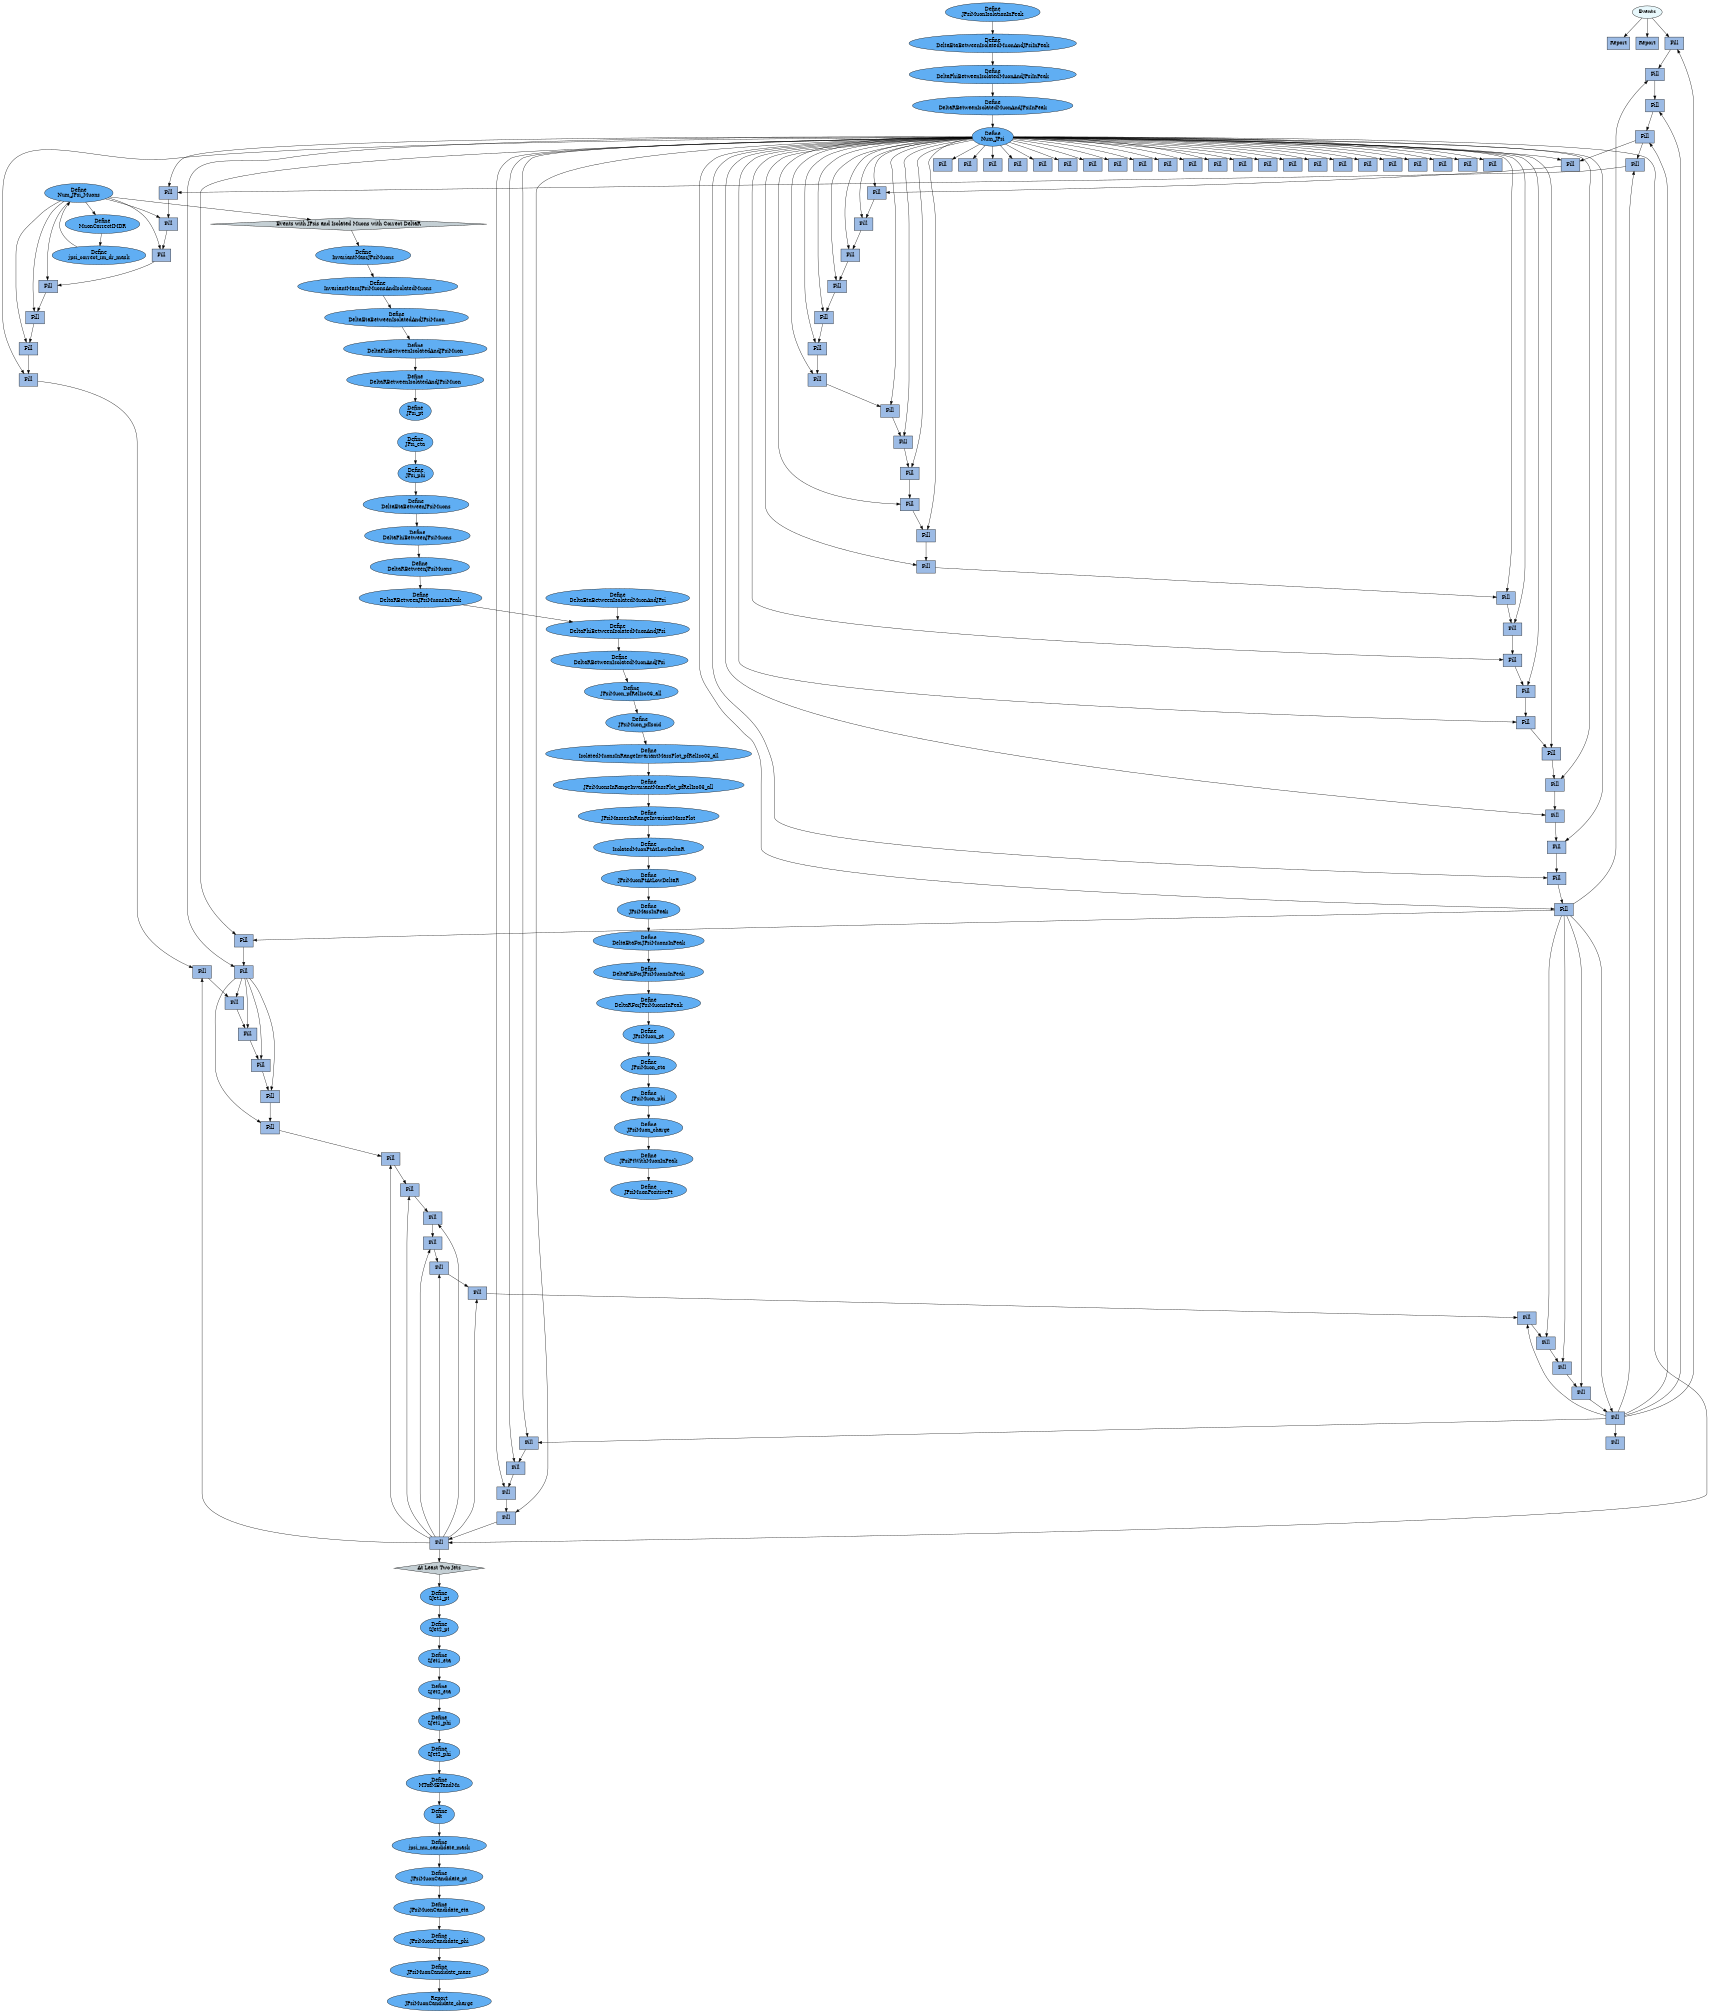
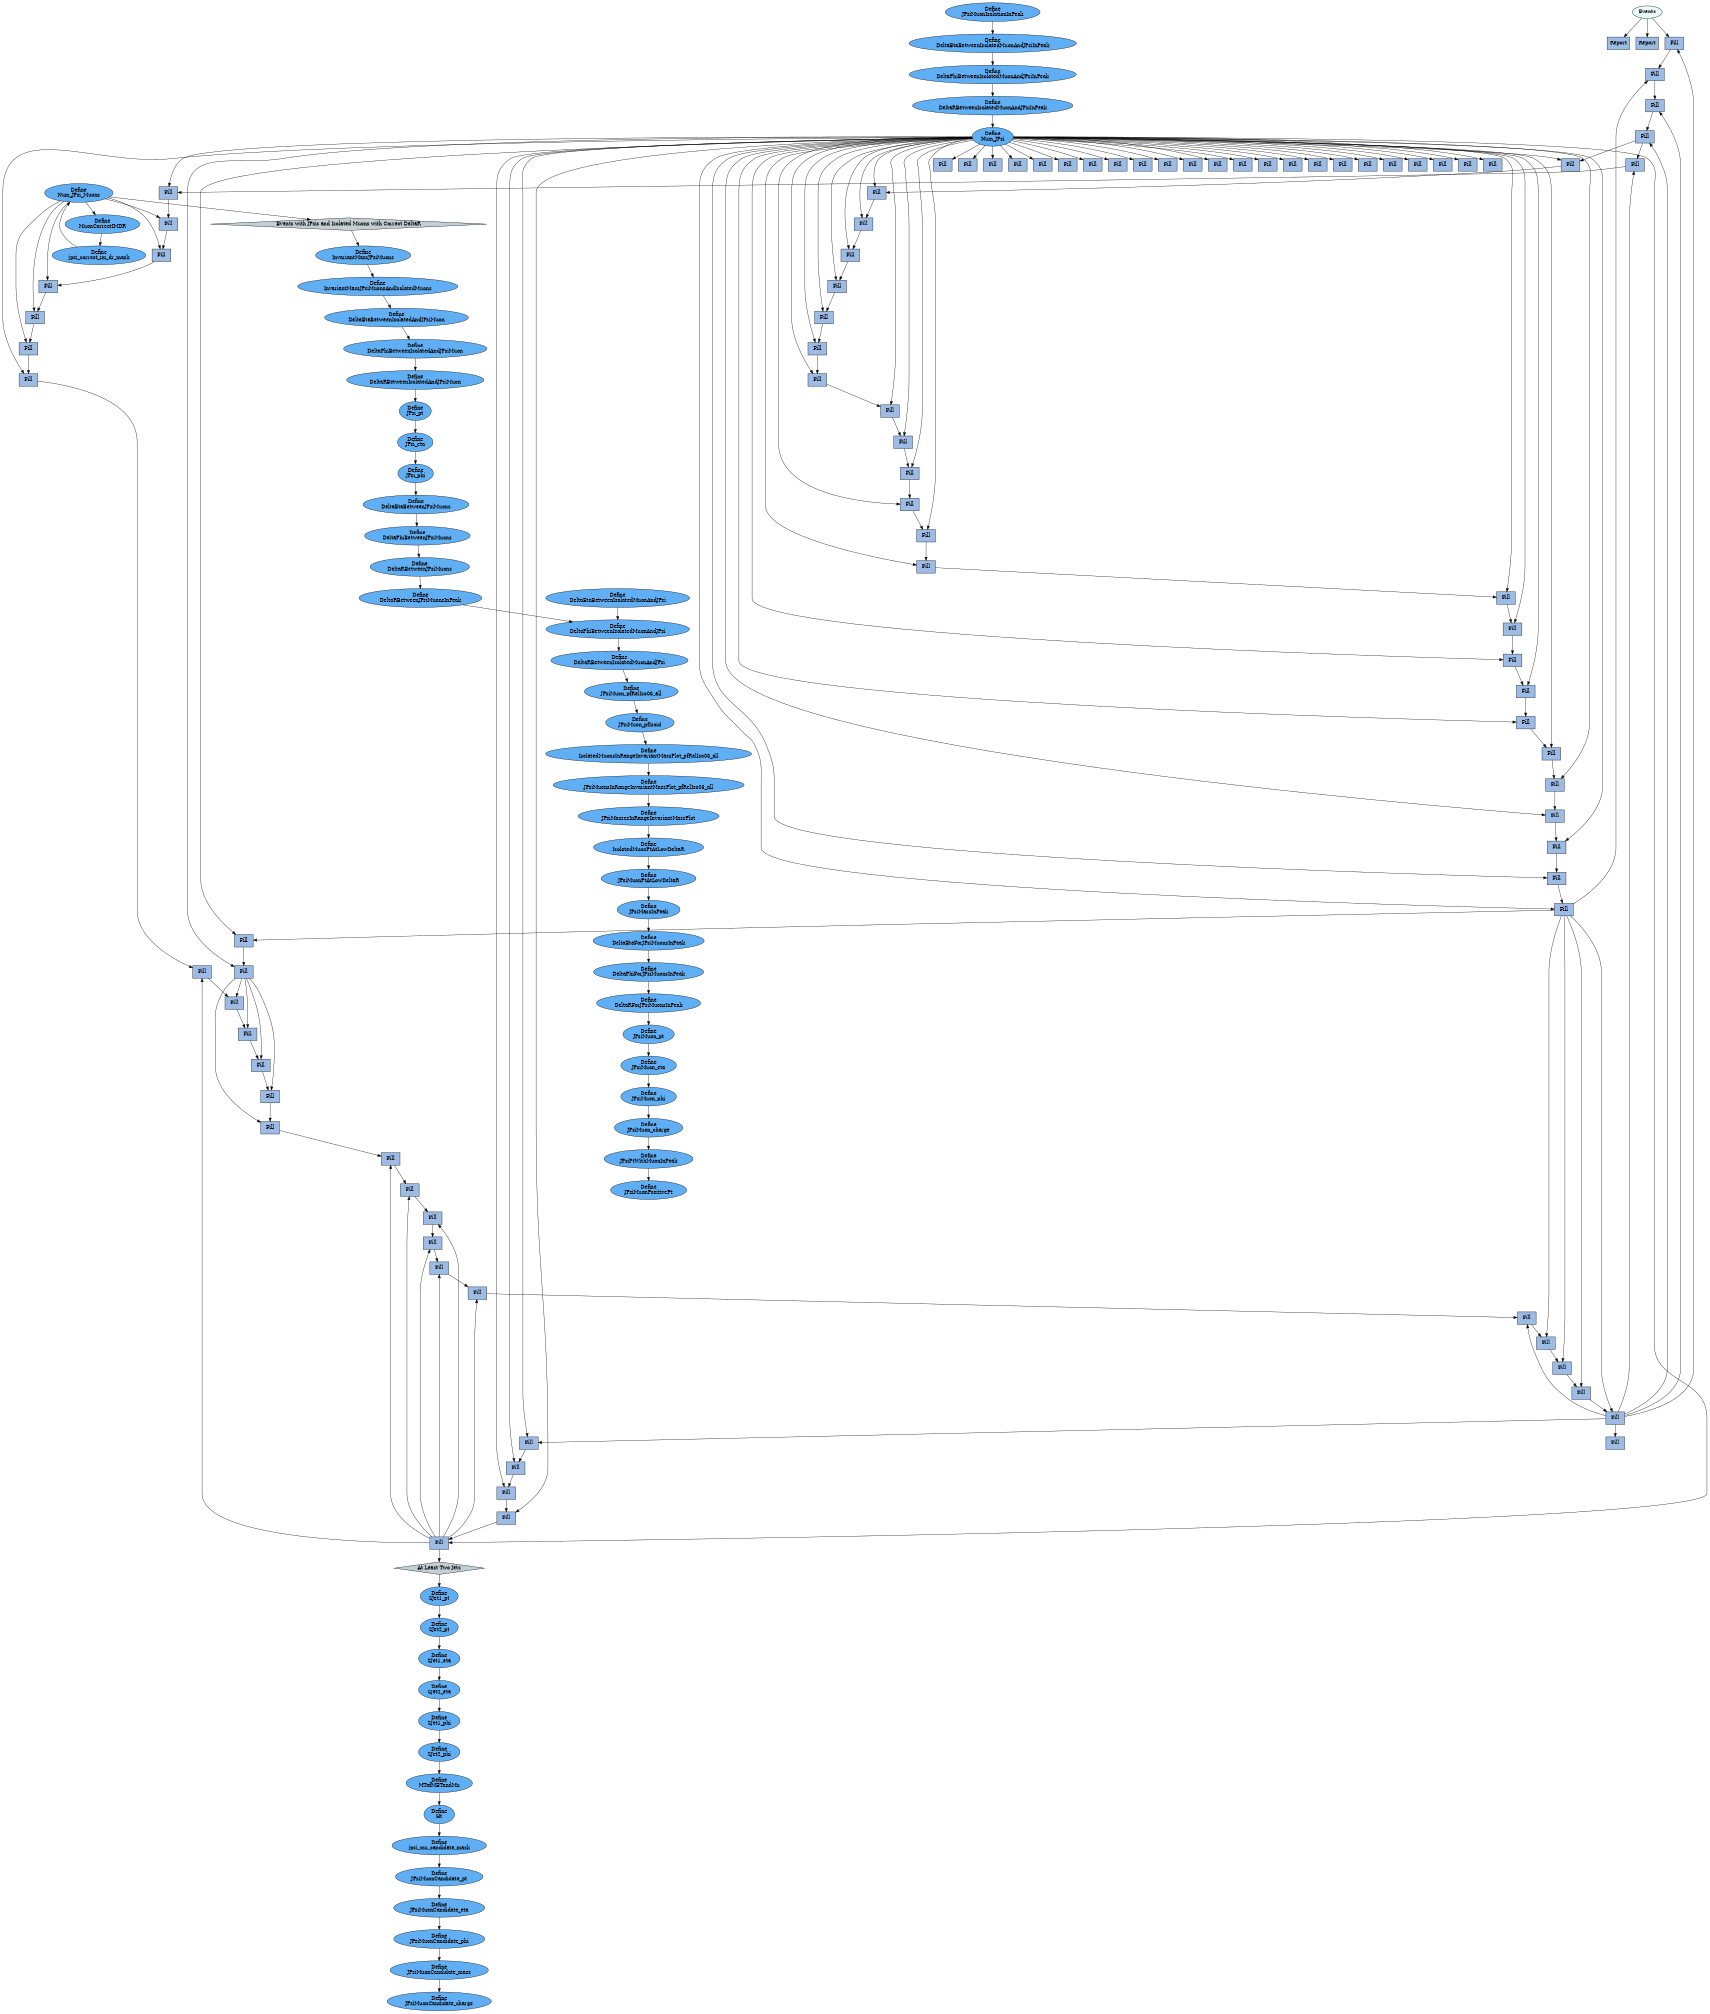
edge "Define JPsi_pt" -> "Define JPsi_eta": added
node "Report JPsiMuonCandidate_charge": label "Report JPsiMuonCandidate_charge" -> "Define JPsiMuonCandidate_charge"
